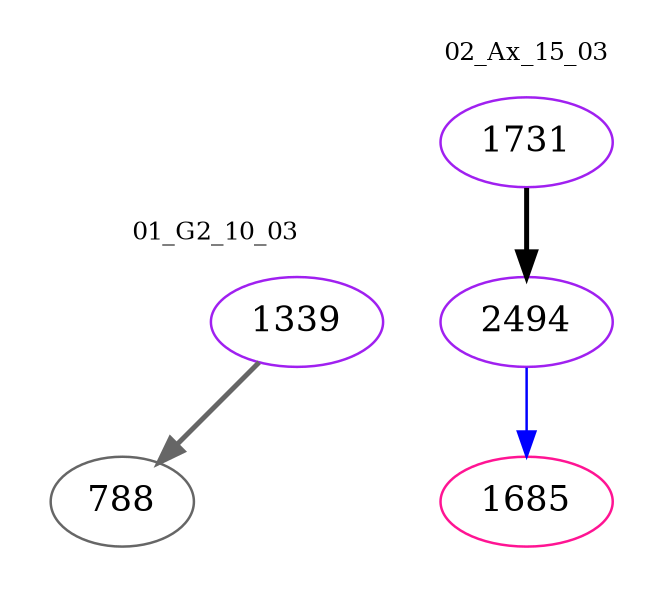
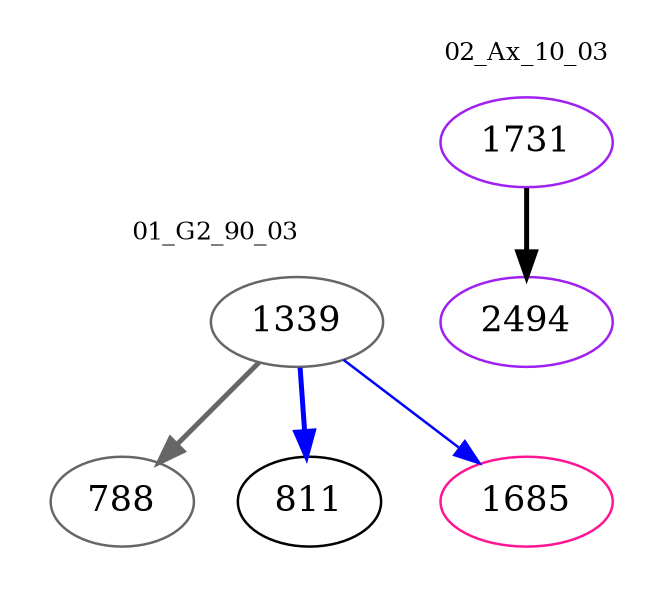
cluster "02_Ax_15_03": label "02_Ax_15_03" -> "02_Ax_10_03"
cluster "01_G2_10_03": label "01_G2_10_03" -> "01_G2_90_03"
node "1339": color purple -> gray40
edge "2494" -> "1685": now "1339" -> "1685"
node "811": added
